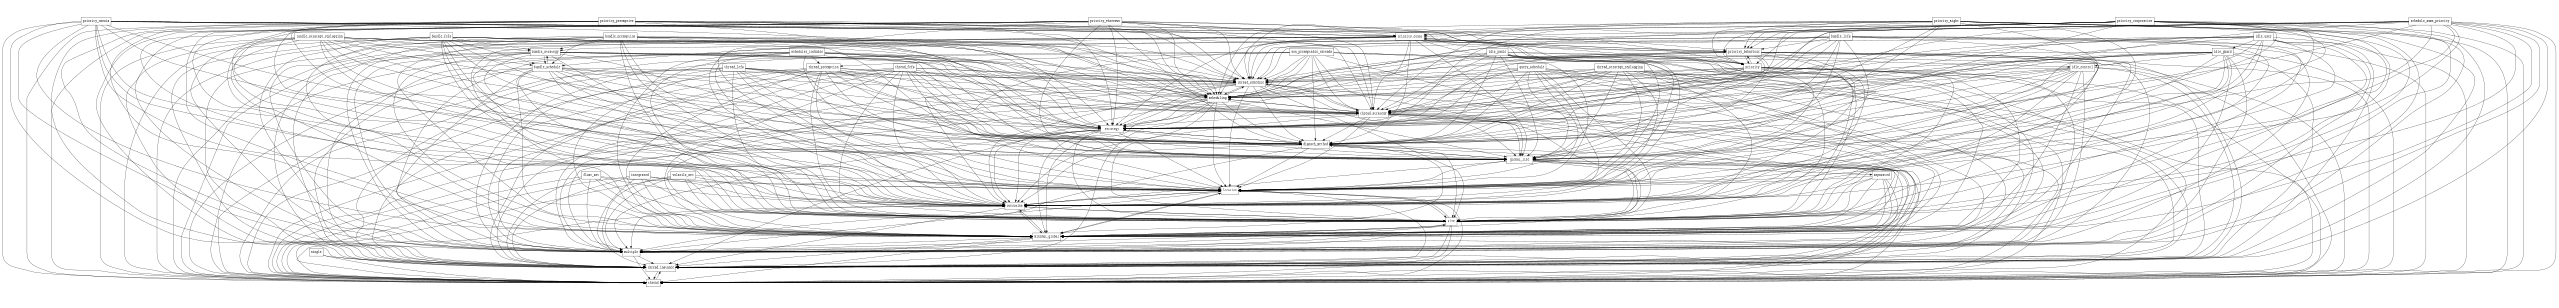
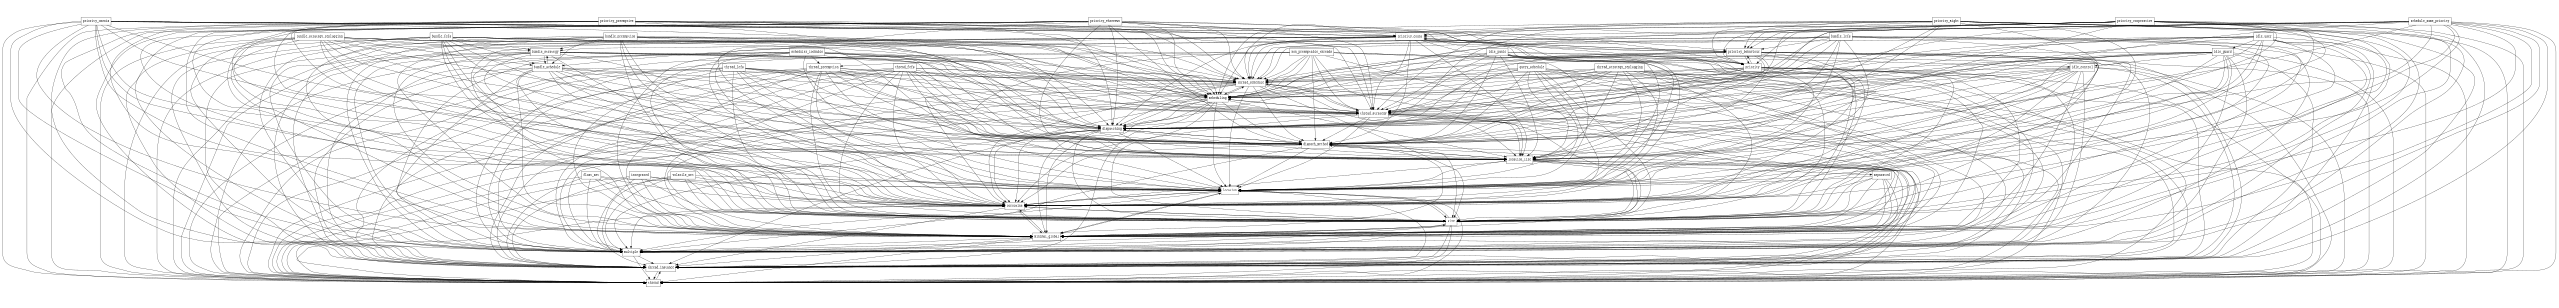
node "strategy": label "strategy" -> "dispatching"
node "global_life": label "global_life" -> "location_life"
node "single": removed
